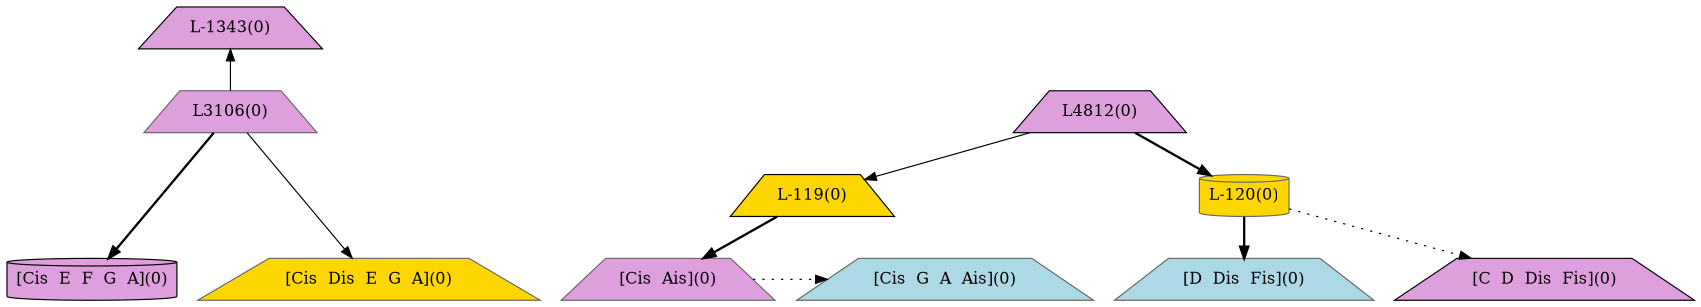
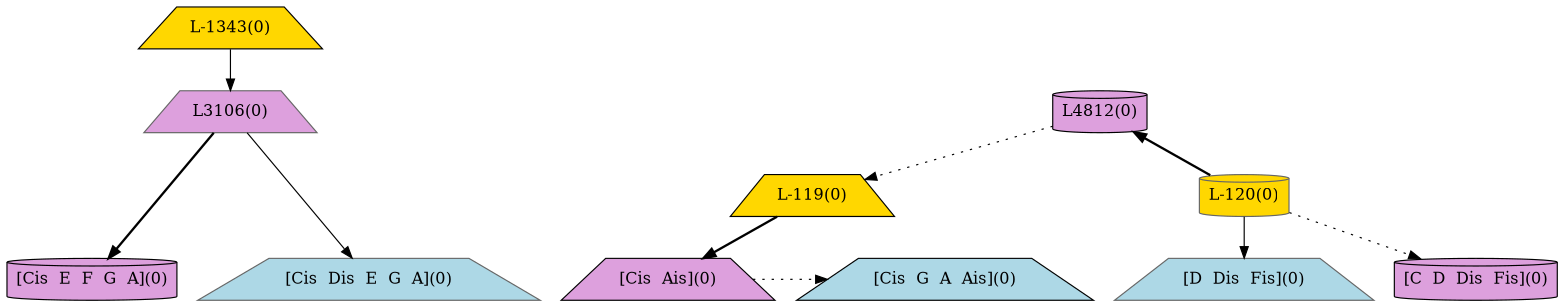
node "L-1343(0)": fillcolor plum -> gold
edge "L3106(0)" -> "L-1343(0)": reversed
node "L4812(0)": shape trapezium -> cylinder
edge "L4812(0)" -> "L-120(0)": reversed
edge "L4812(0)" -> "L-119(0)": style solid -> dotted
edge "L-120(0)" -> "[D  Dis  Fis](0)": style bold -> solid
node "[Cis  Dis  E  G  A](0)": fillcolor gold -> lightblue
node "[Cis  Ais](0)": color gray40 -> black
node "[Cis  G  A  Ais](0)": color gray40 -> black
node "[C  D  Dis  Fis](0)": shape trapezium -> cylinder
